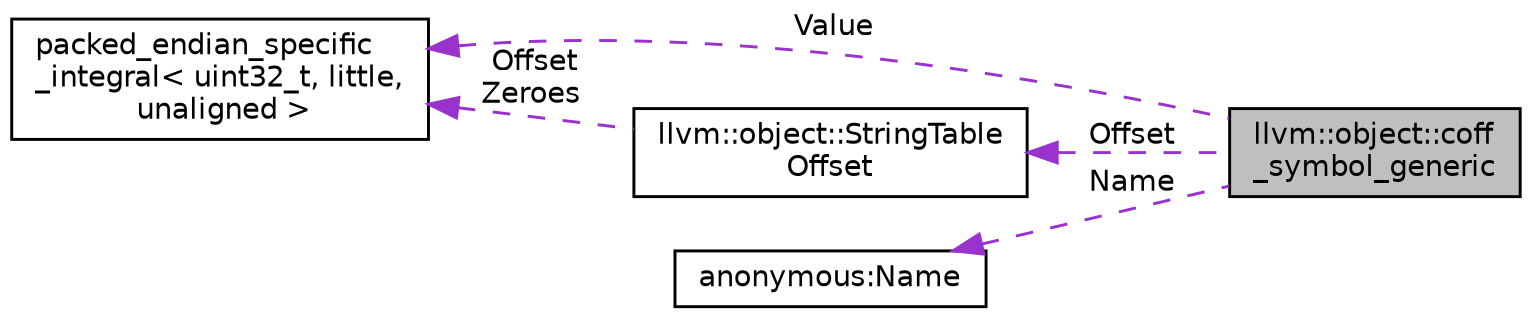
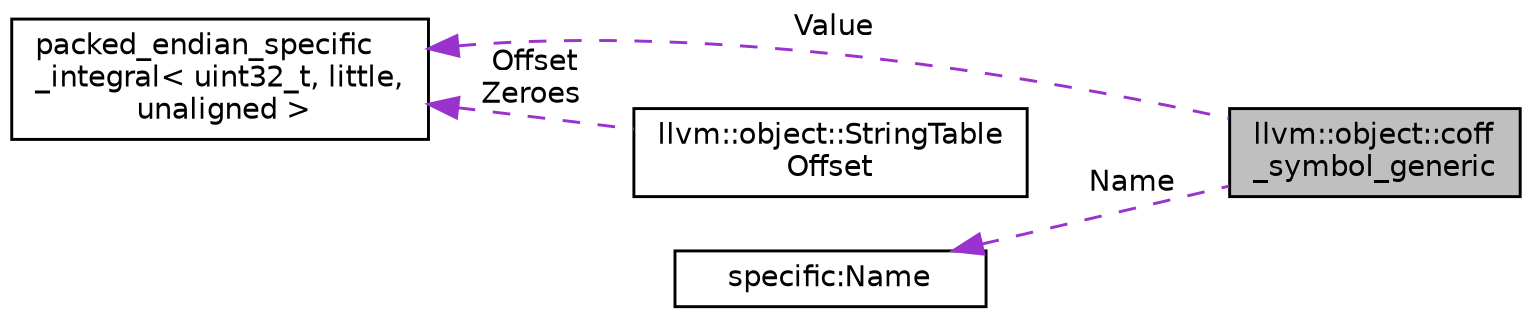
edge "llvm::object::coff _symbol_generic" -> "llvm::object::StringTable Offset": removed, label "Offset"
node "anonymous:Name": label "anonymous:Name" -> "specific:Name"
